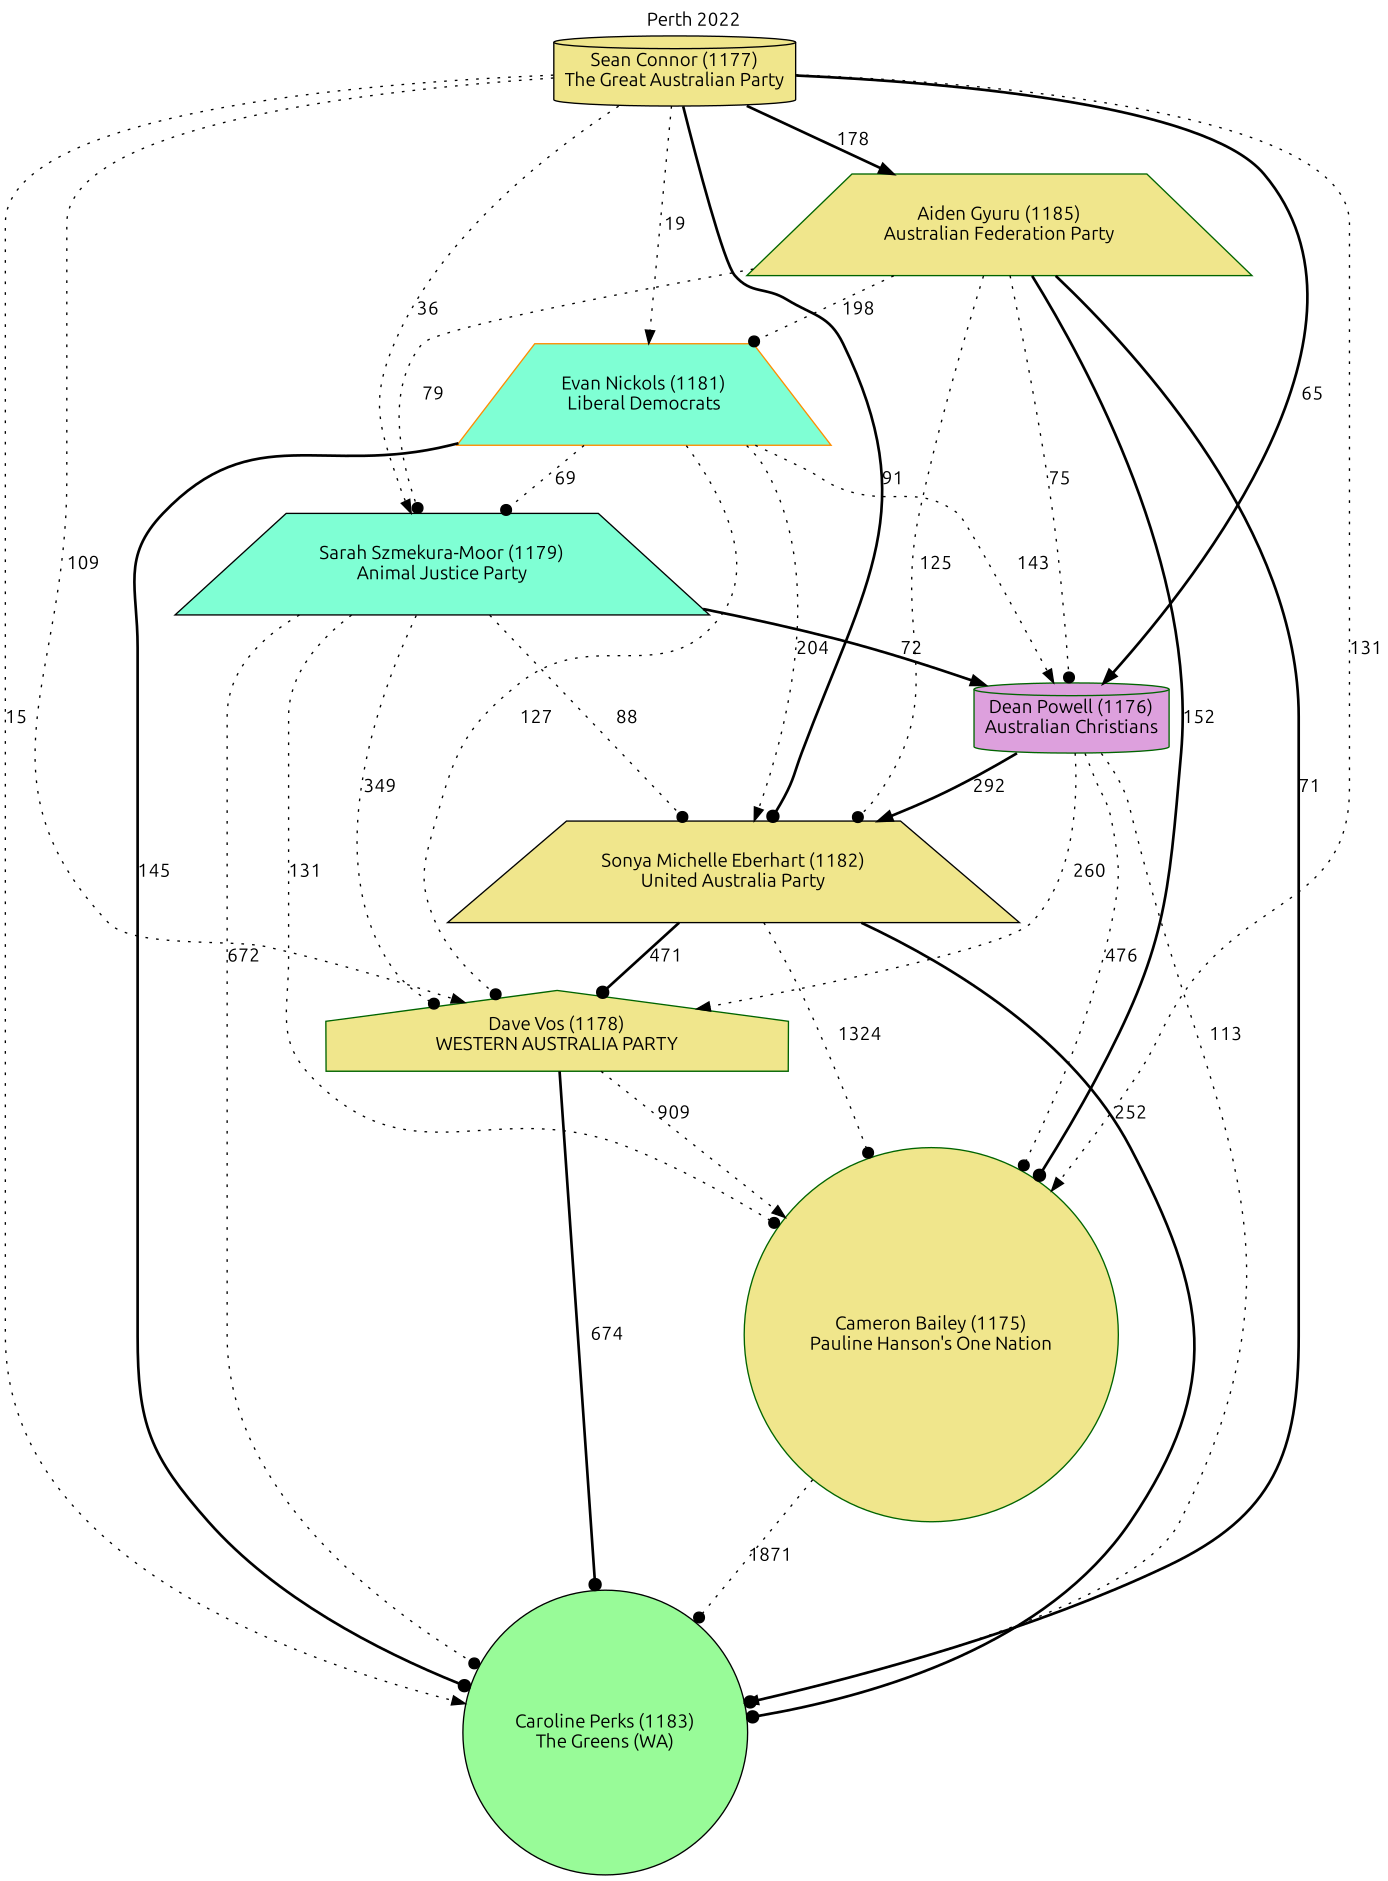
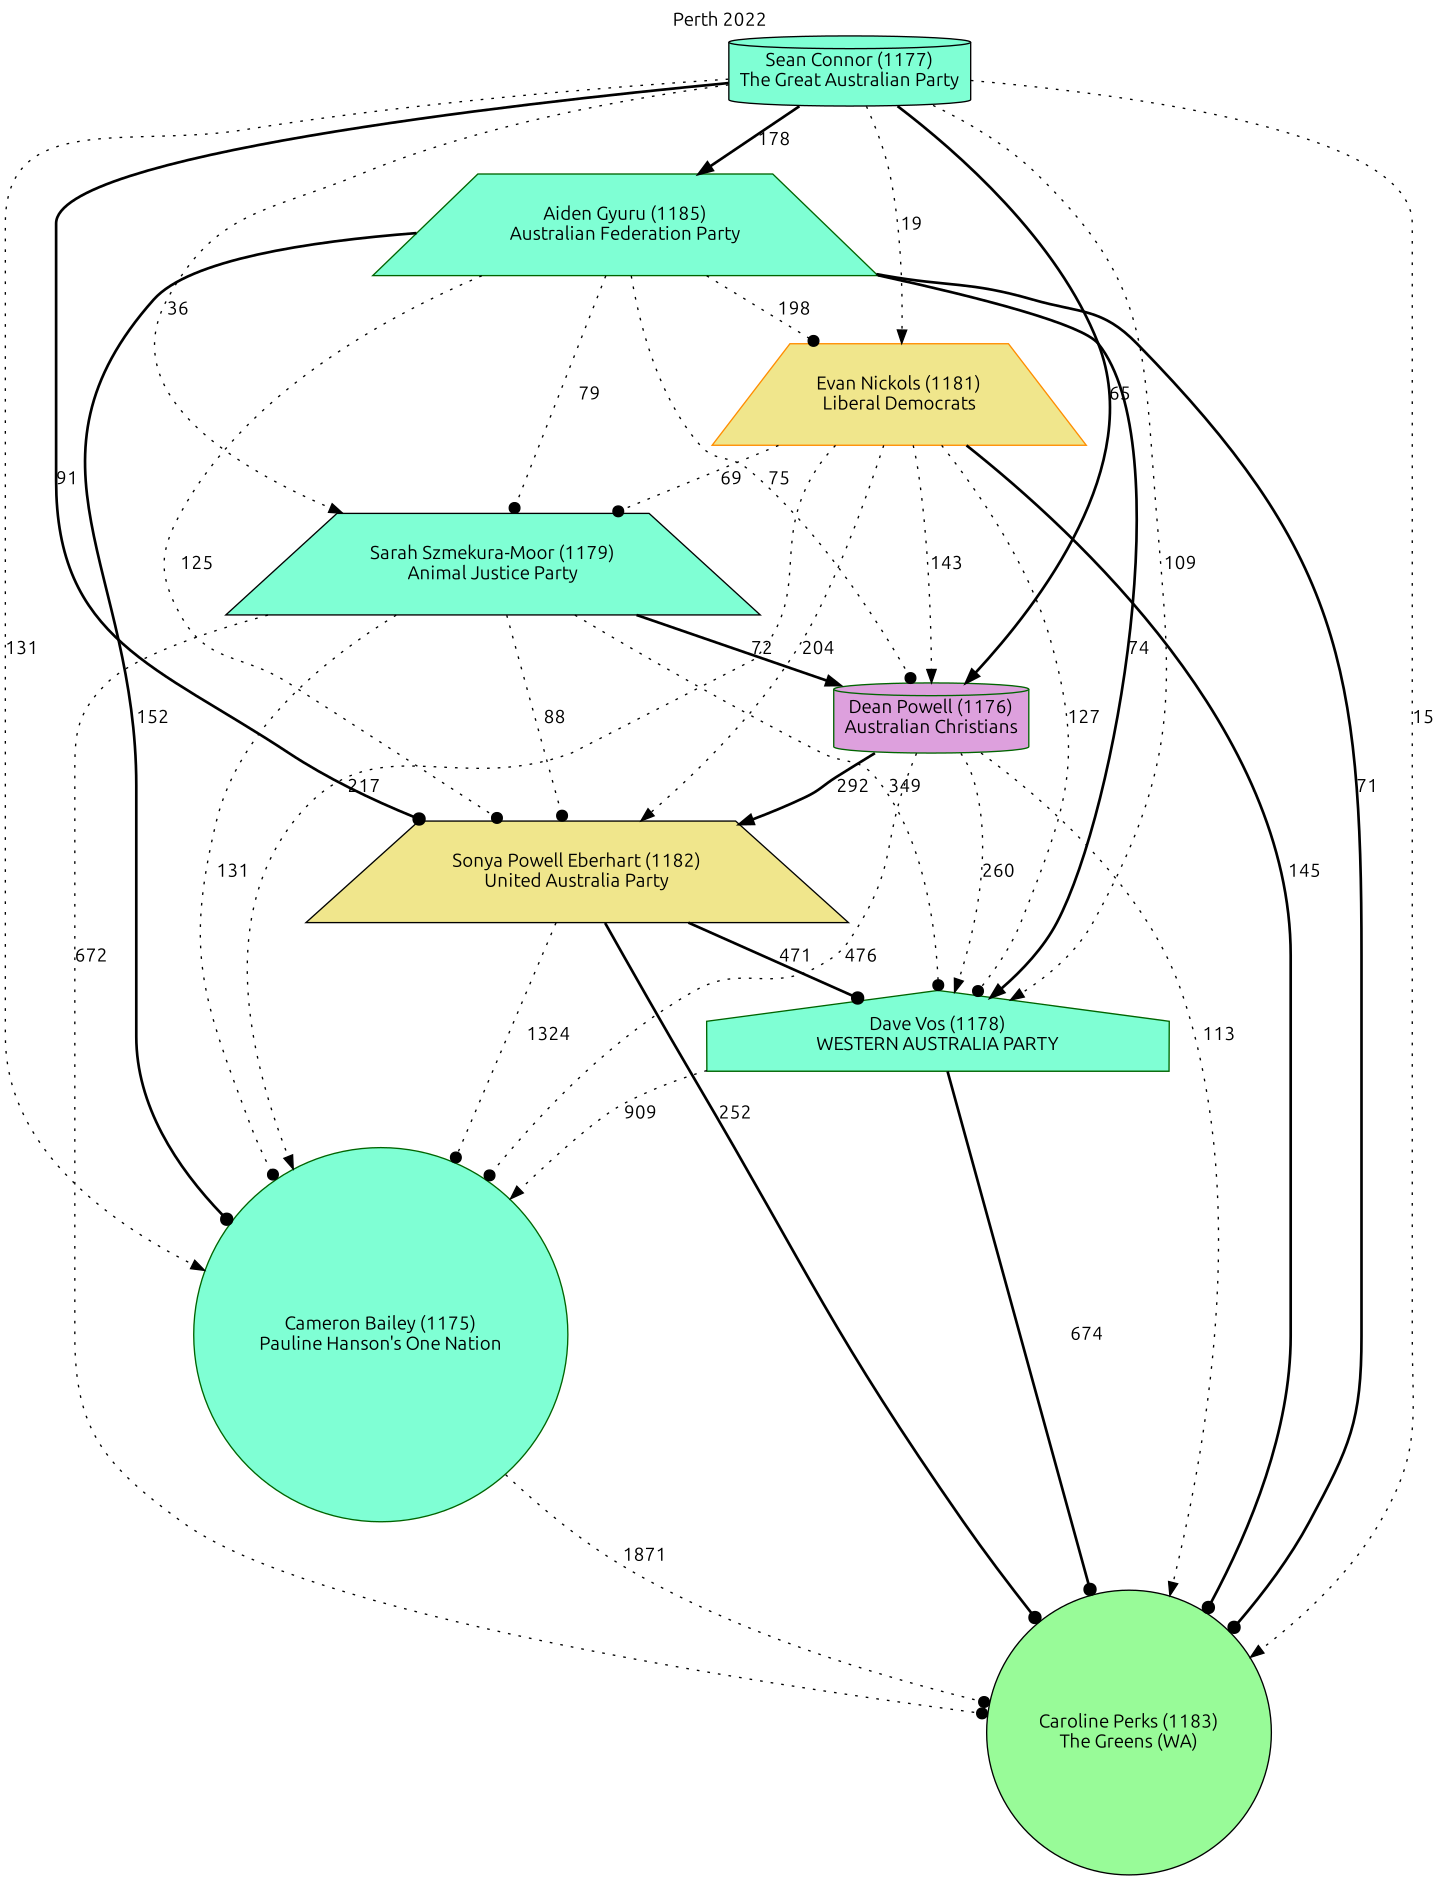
node "Sean Connor (1177) The Great Australian Party": fillcolor khaki -> aquamarine
node "Aiden Gyuru (1185) Australian Federation Party": fillcolor khaki -> aquamarine
node "Evan Nickols (1181) Liberal Democrats": fillcolor aquamarine -> khaki
edge "Aiden Gyuru (1185) Australian Federation Party" -> "Dave Vos (1178) WESTERN AUSTRALIA PARTY": added, label "74"
edge "Evan Nickols (1181) Liberal Democrats" -> "Cameron Bailey (1175) Pauline Hanson's One Nation": added, label "217"
node "Sonya Michelle Eberhart (1182) United Australia Party": label "Sonya Michelle Eberhart (1182) United Australia Party" -> "Sonya Powell Eberhart (1182) United Australia Party"
node "Dave Vos (1178) WESTERN AUSTRALIA PARTY": fillcolor khaki -> aquamarine
node "Cameron Bailey (1175) Pauline Hanson's One Nation": fillcolor khaki -> aquamarine
